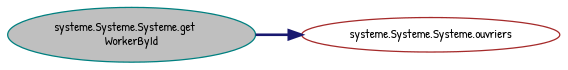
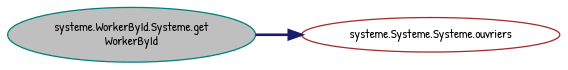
node "systeme.Systeme.Systeme.get WorkerById": label "systeme.Systeme.Systeme.get WorkerById" -> "systeme.WorkerById.Systeme.get WorkerById"
